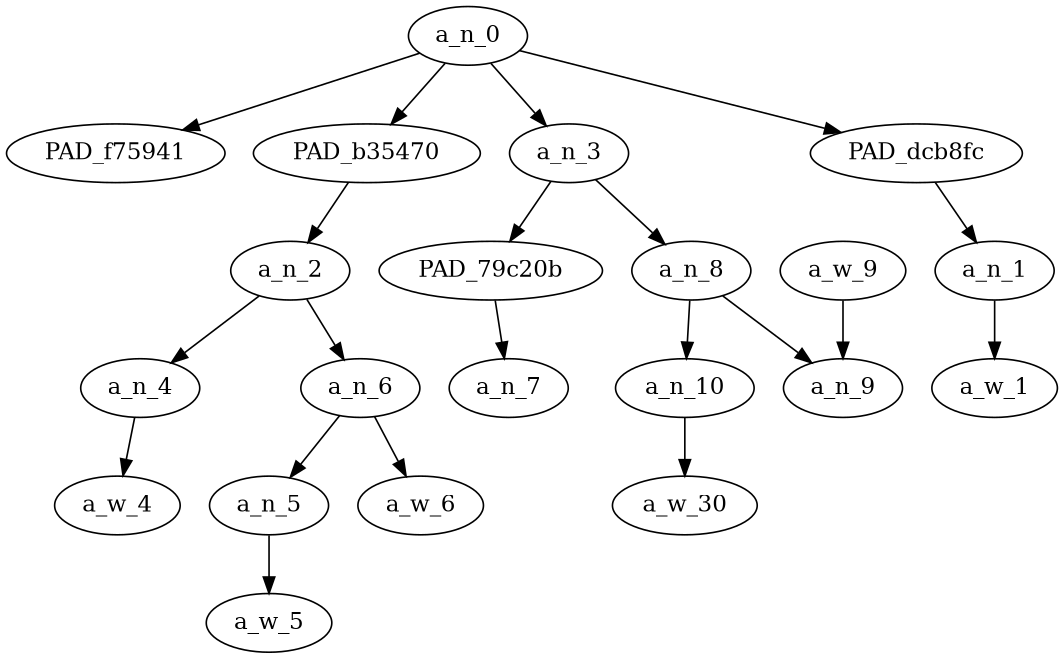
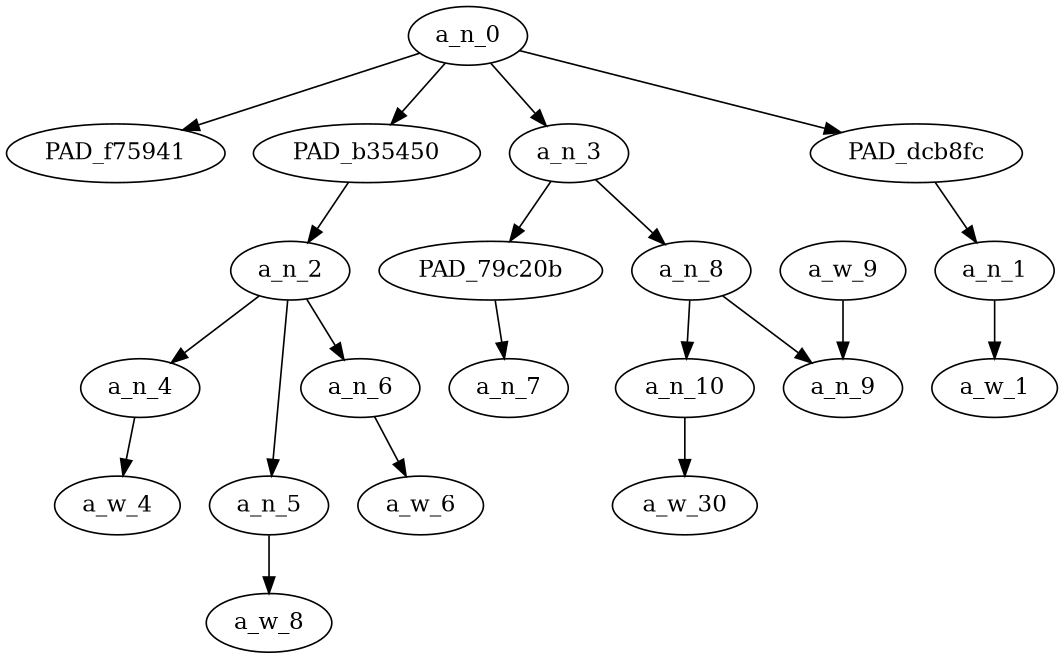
node "PAD_b35470": label "PAD_b35470" -> "PAD_b35450"
edge "a_n_6" -> "a_n_5": now "a_n_2" -> "a_n_5"
node "a_w_5": label "a_w_5" -> "a_w_8"
